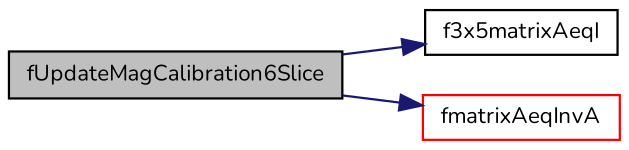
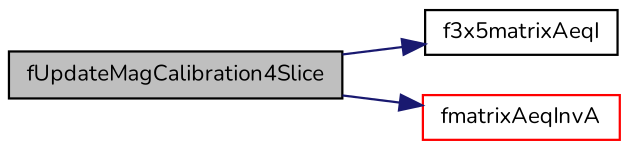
node "fUpdateMagCalibration6Slice": label "fUpdateMagCalibration6Slice" -> "fUpdateMagCalibration4Slice"
